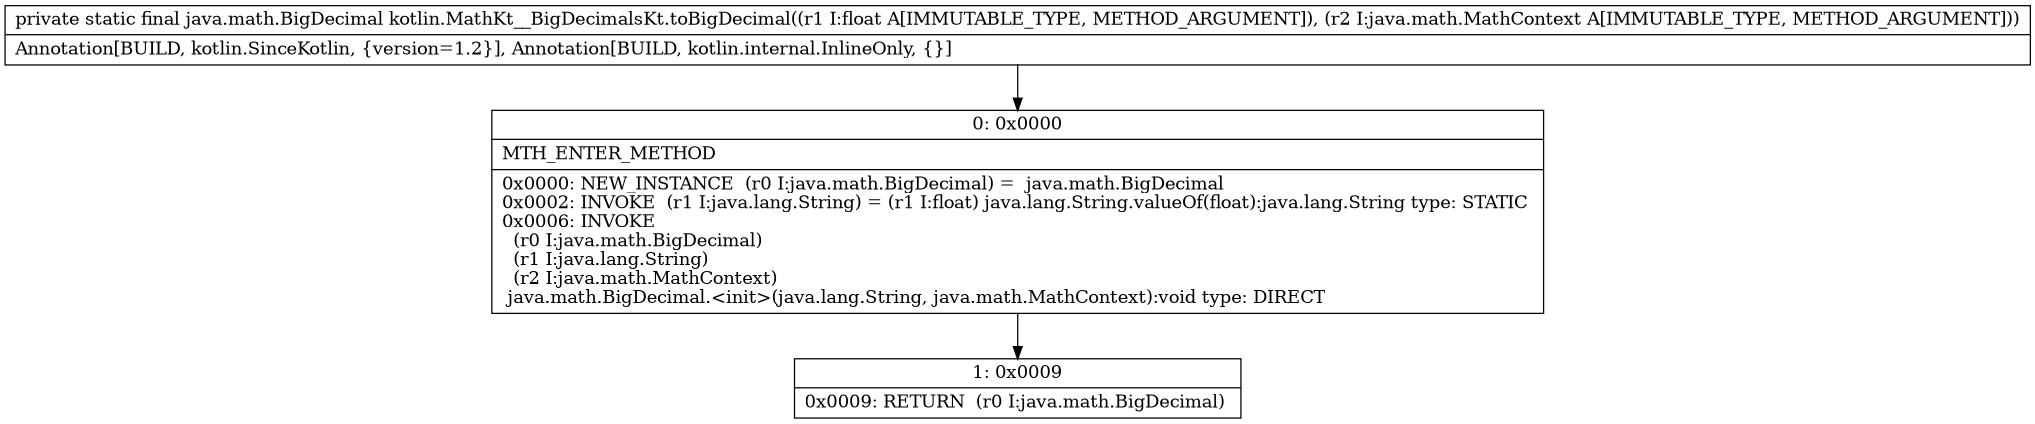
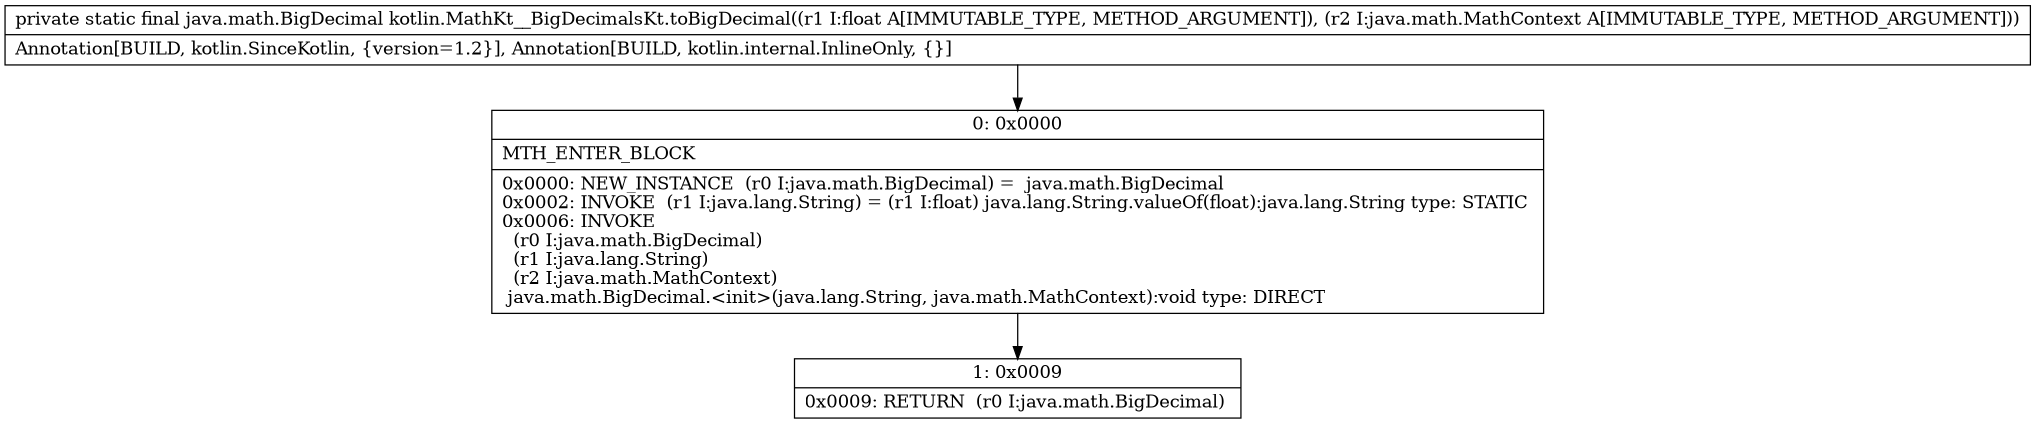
node "0: 0x0000": text "MTH_ENTER_METHOD" -> "MTH_ENTER_BLOCK"
